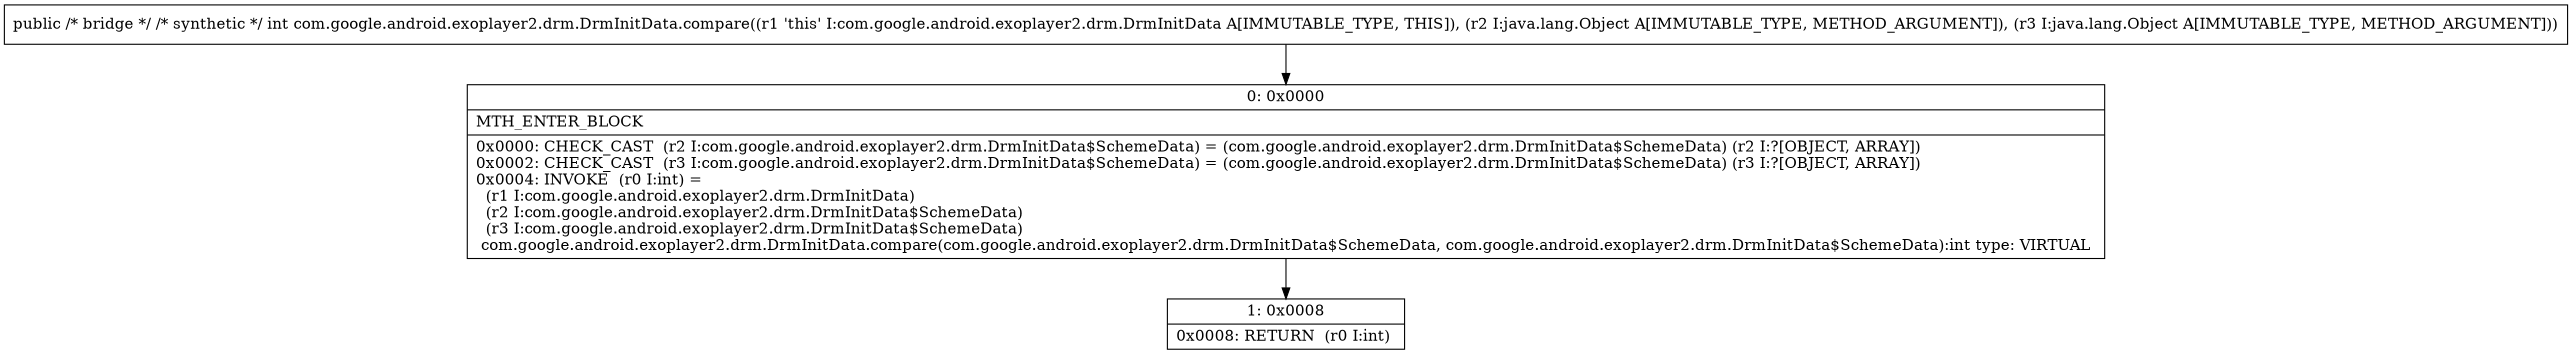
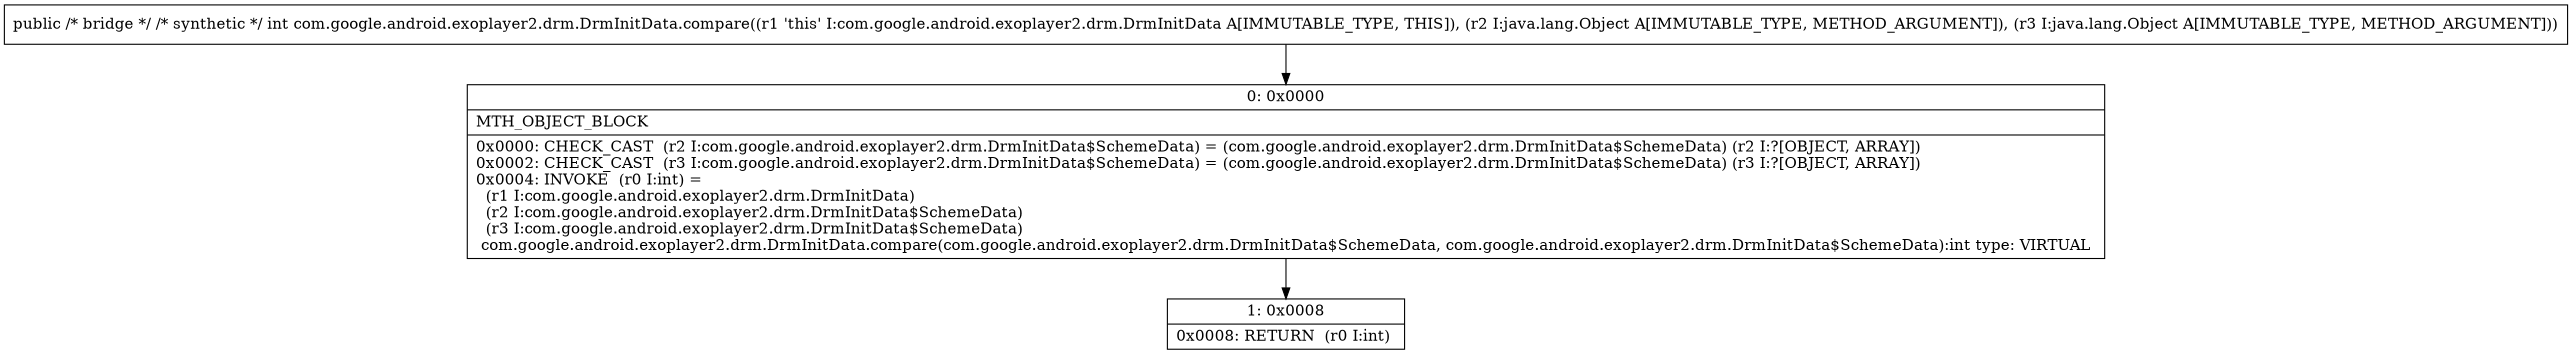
node "0: 0x0000": text "MTH_ENTER_BLOCK" -> "MTH_OBJECT_BLOCK"
